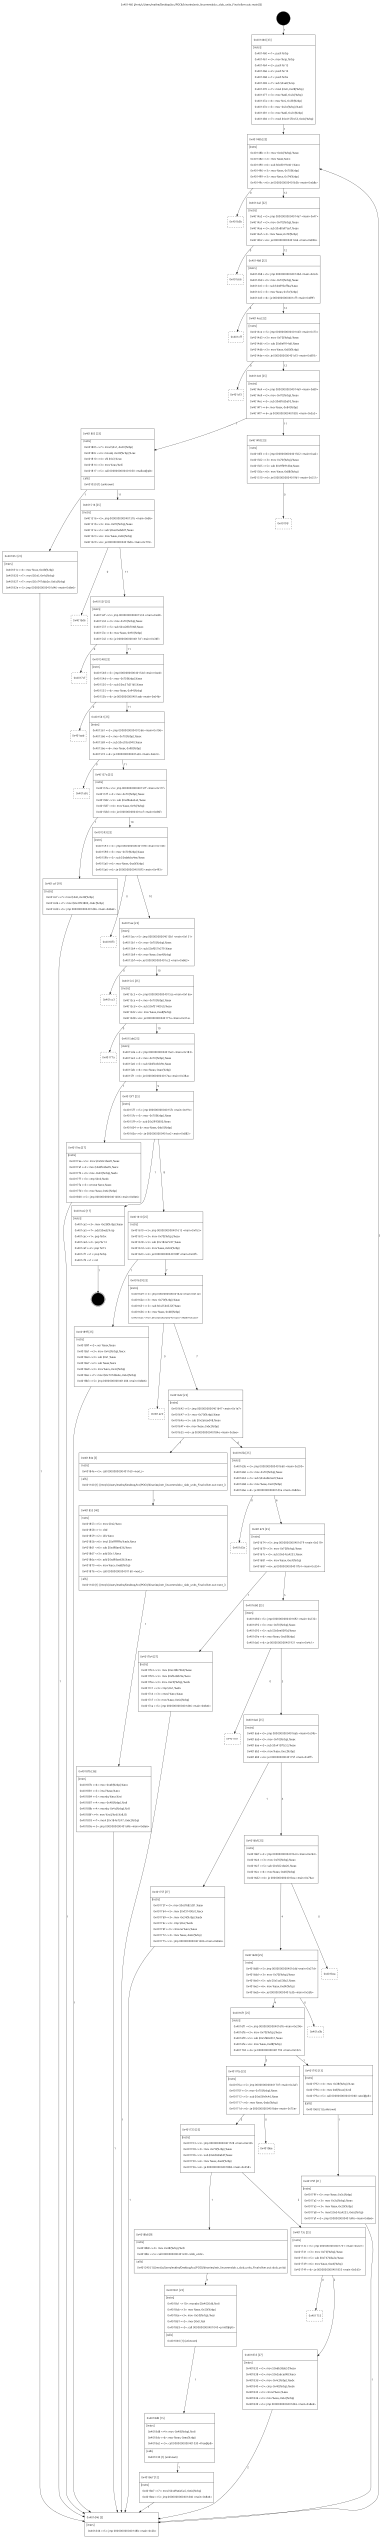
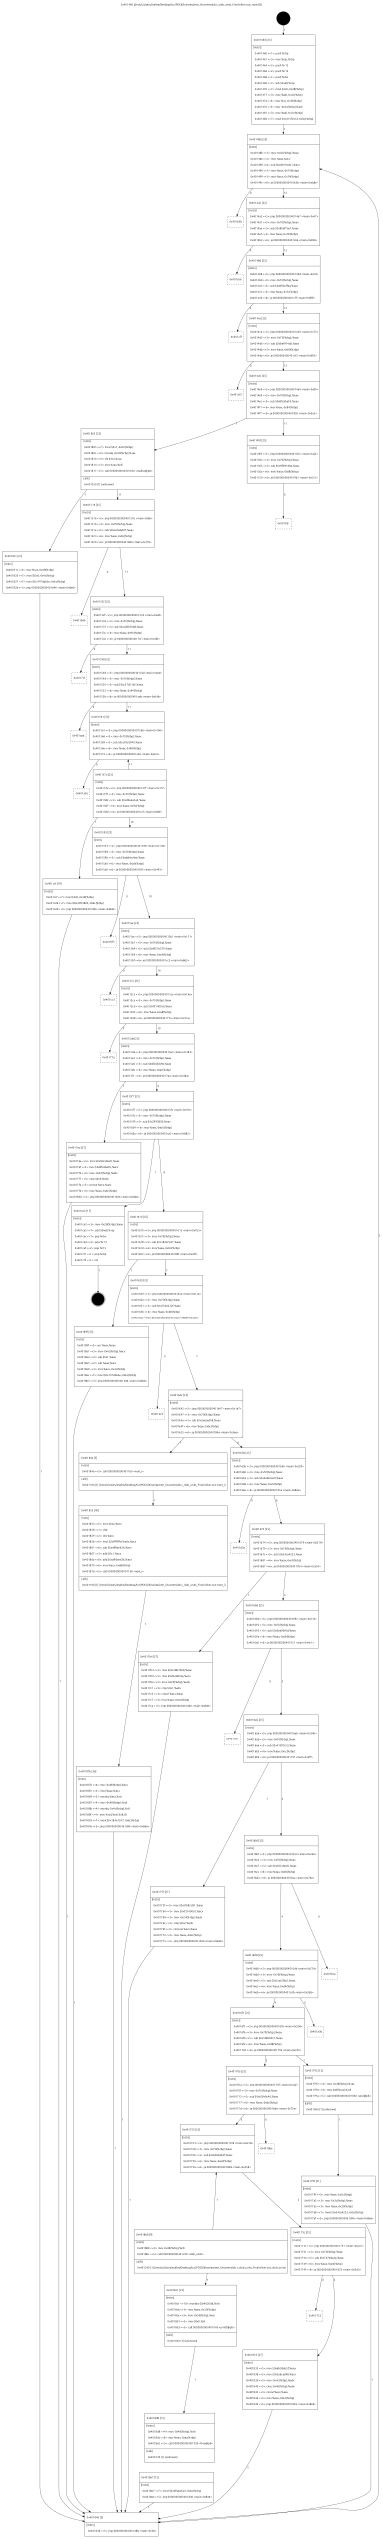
edge "0x401561 [25]" -> "0x40157a [25]": reversed
edge "0x401723 [25]" -> "0x4018b8 [9]": reversed
edge "0x4018d8 [15]" -> "0x4018e7 [12]": removed, label "1"
